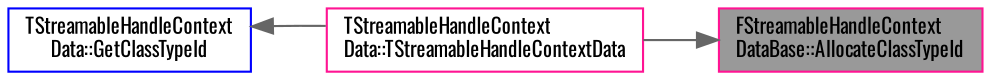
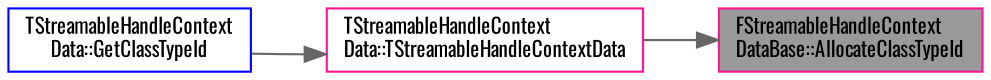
edge "TStreamableHandleContext Data::TStreamableHandleContextData" -> "TStreamableHandleContext Data::GetClassTypeId": reversed
